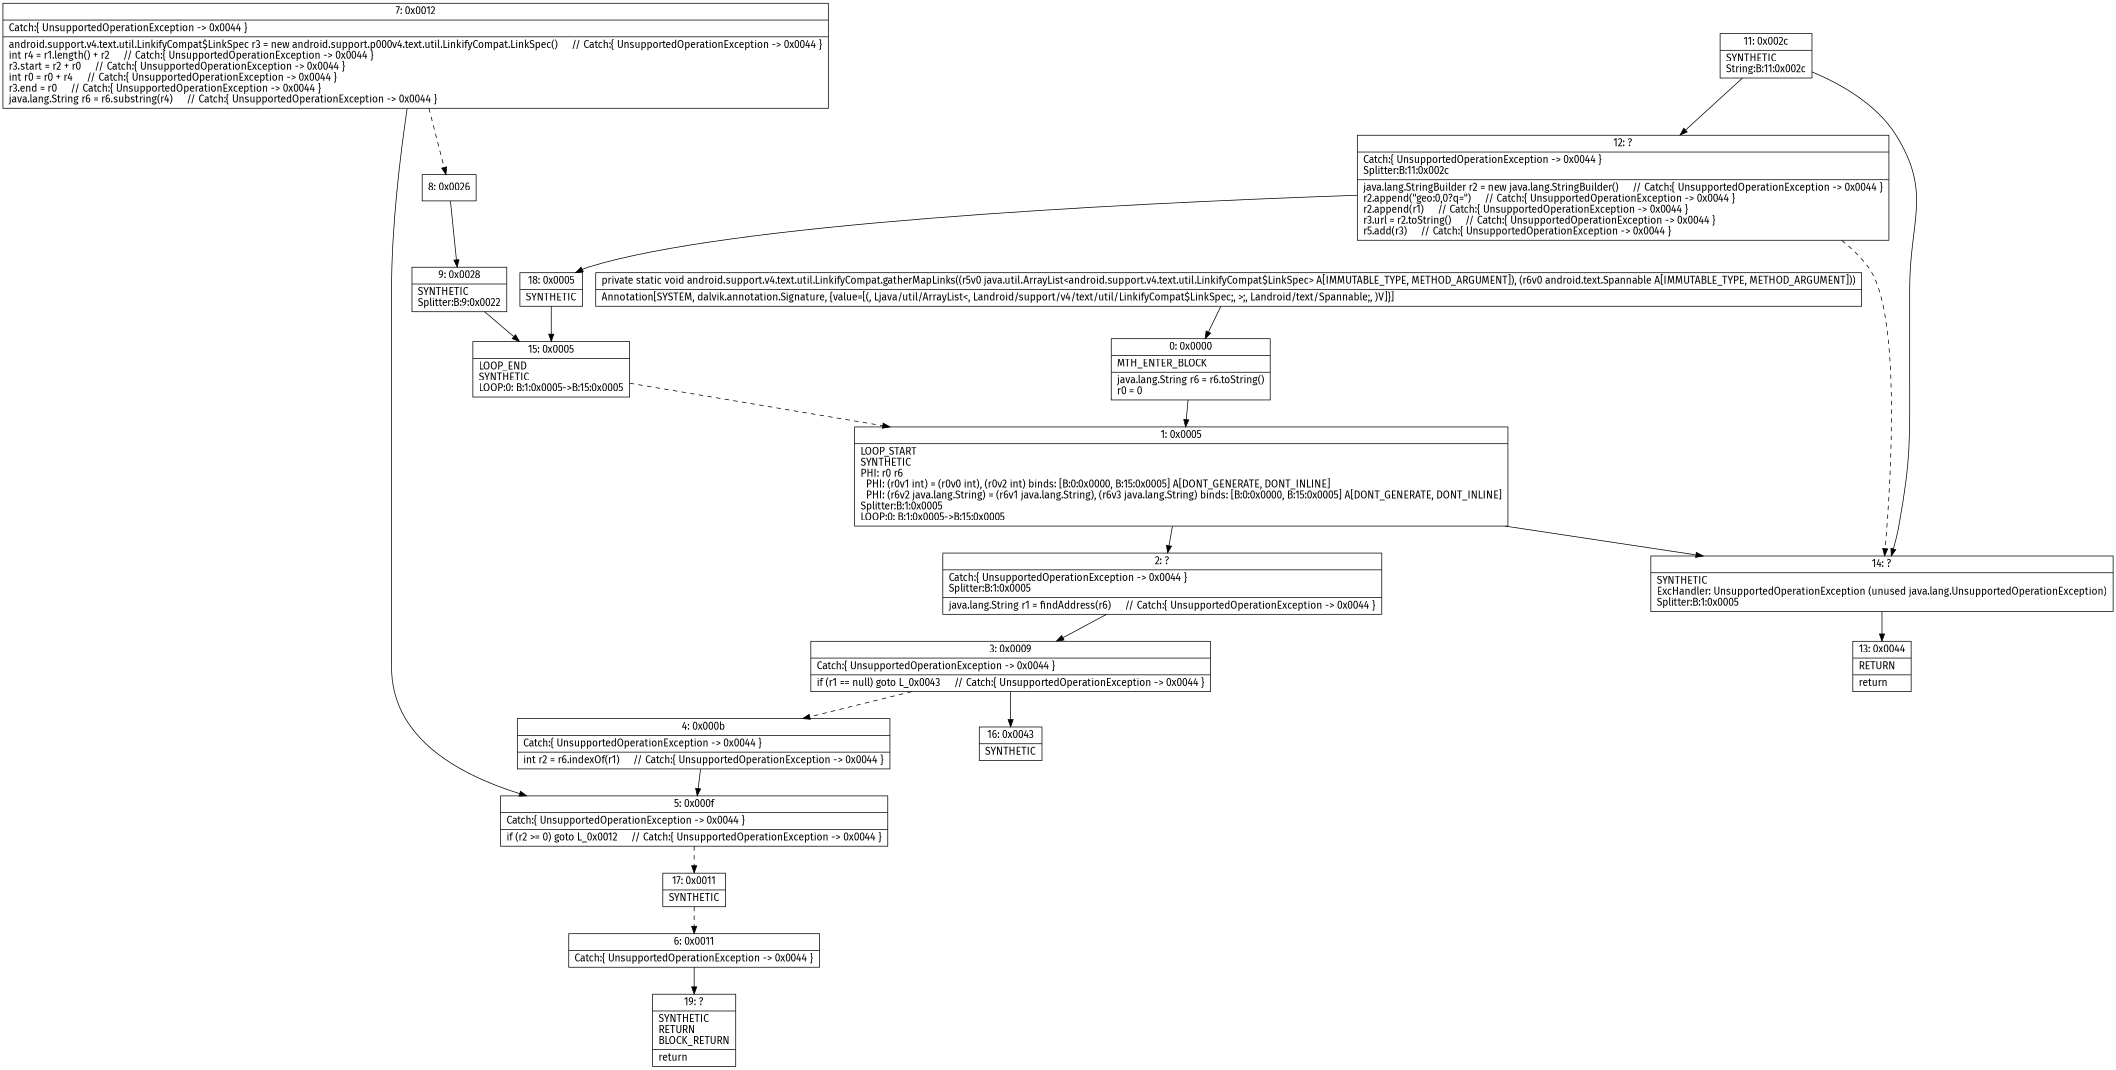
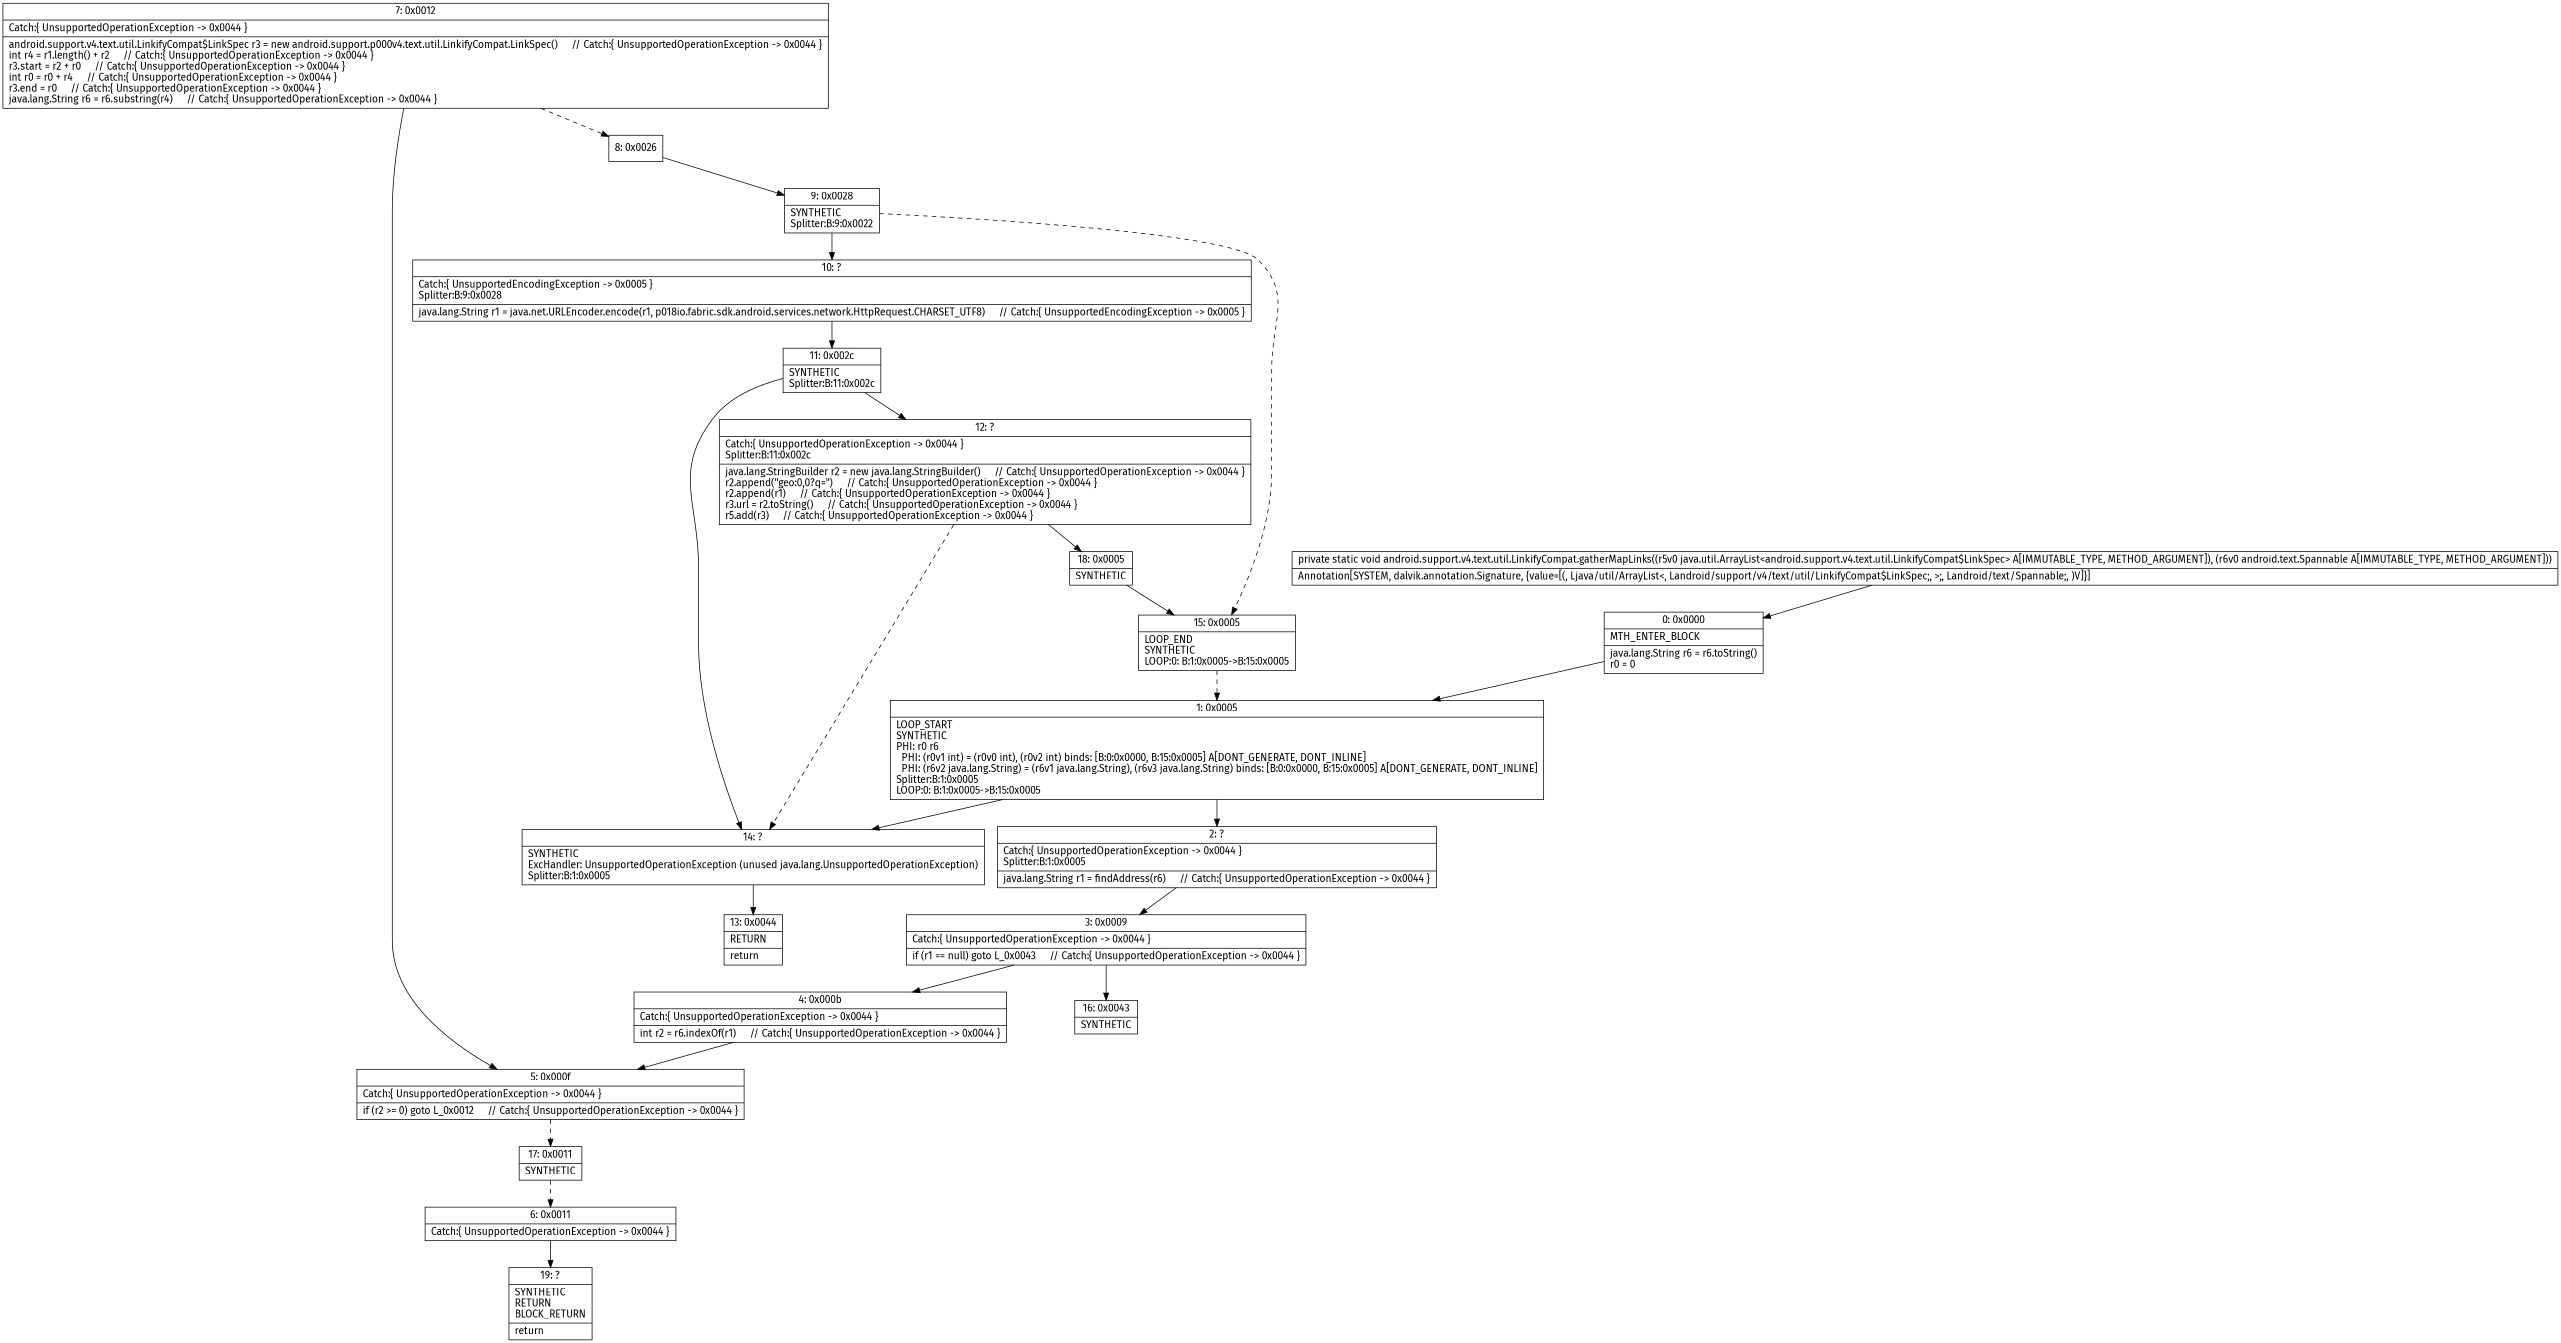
node "11: 0x002c": text "String:B:11:0x002c" -> "Splitter:B:11:0x002c"
node "10: ?": added
edge "9: 0x0028" -> "15: 0x0005": style solid -> dashed
edge "3: 0x0009" -> "4: 0x000b": style dashed -> solid
